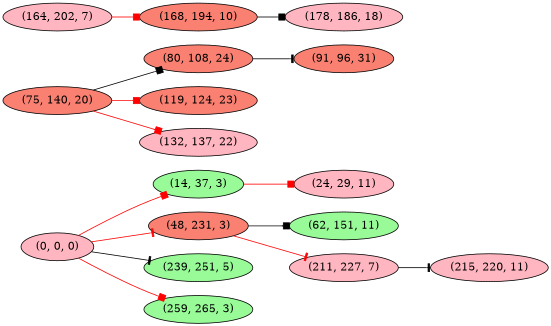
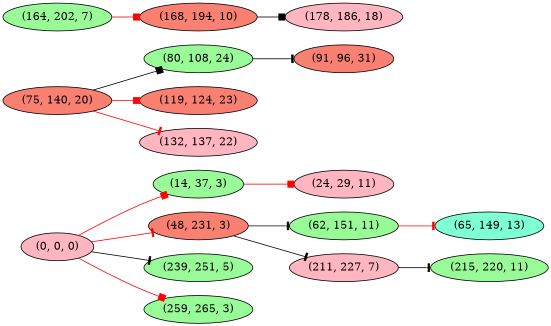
node "(164, 202, 7)": fillcolor lightpink -> palegreen
node "(80, 108, 24)": fillcolor salmon -> palegreen
edge "(75, 140, 20)" -> "(132, 137, 22)": arrowhead box -> tee
edge "(48, 231, 3)" -> "(62, 151, 11)": arrowhead box -> tee
node "(65, 149, 13)": added
edge "(48, 231, 3)" -> "(211, 227, 7)": color red -> black
node "(215, 220, 11)": fillcolor lightpink -> palegreen
